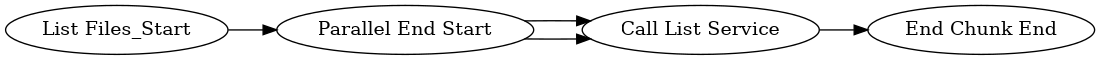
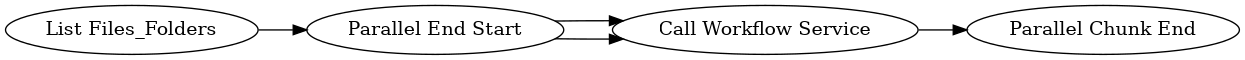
node "List Files_Start": label "List Files_Start" -> "List Files_Folders"
node "Call List Service": label "Call List Service" -> "Call Workflow Service"
node "End Chunk End": label "End Chunk End" -> "Parallel Chunk End"
